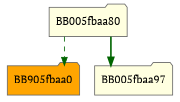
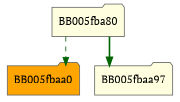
node "BB005fbaa80": label "BB005fbaa80" -> "BB005fba80"
node "BB905fbaa0": label "BB905fbaa0" -> "BB005fbaa0"
